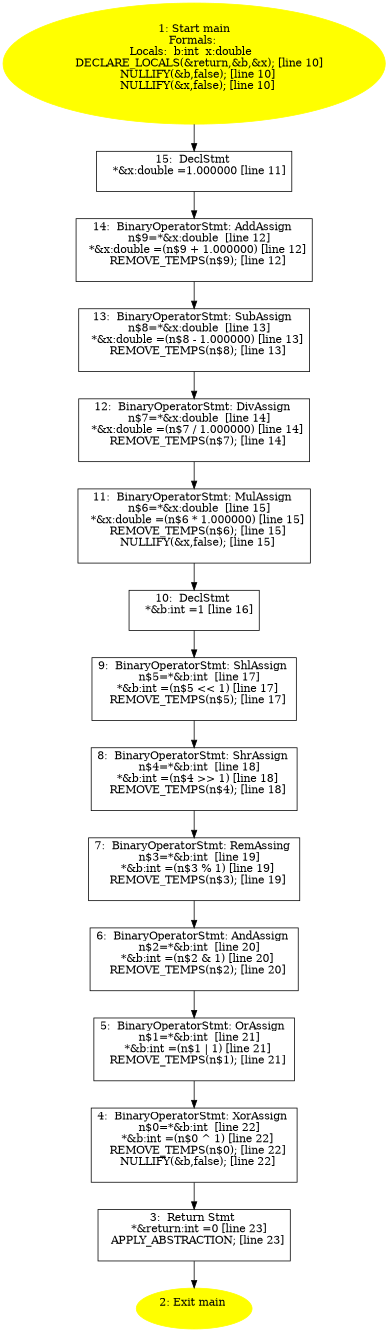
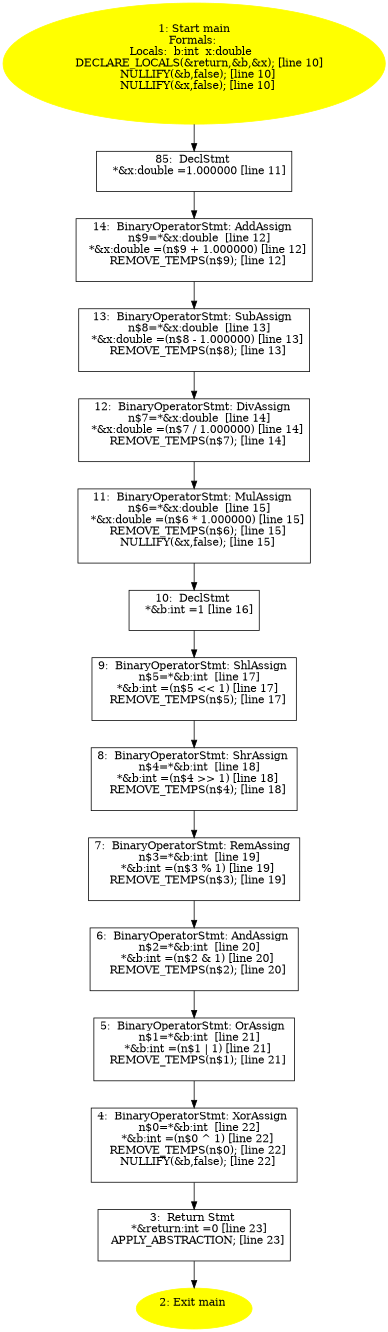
node "15:  DeclStmt *&x:double =1.000000 [line 11]": label "15:  DeclStmt *&x:double =1.000000 [line 11]" -> "85:  DeclStmt *&x:double =1.000000 [line 11]"
